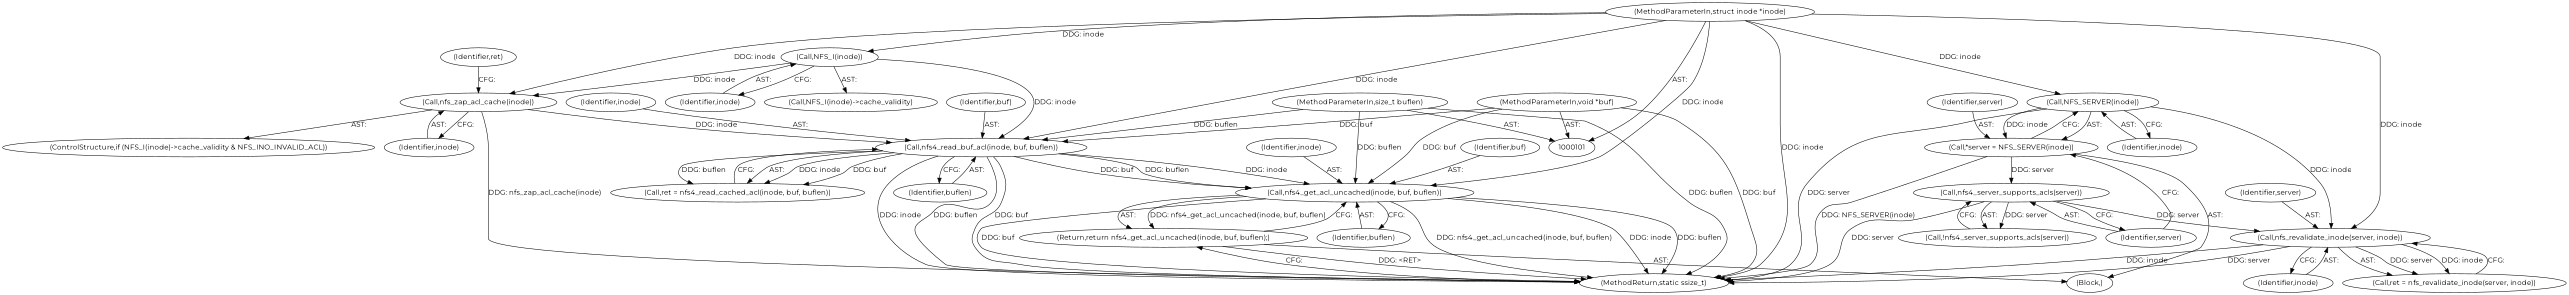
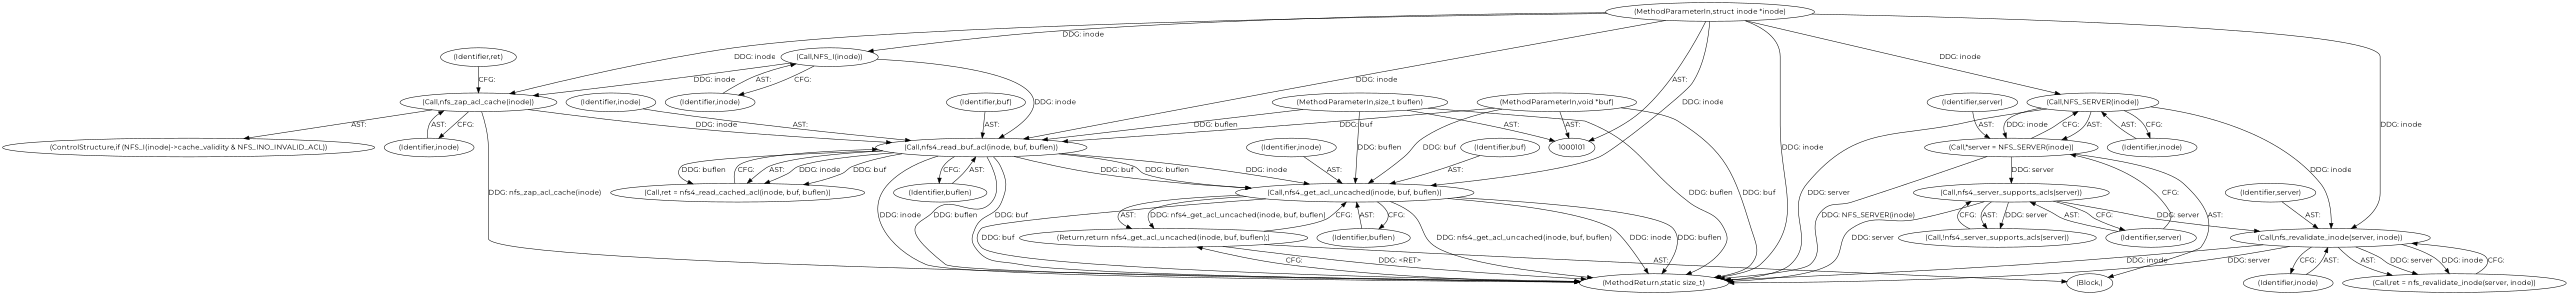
node "(Call,NFS_I(inode)->cache_validity)": removed
node "(MethodReturn,static ssize_t)": label "(MethodReturn,static ssize_t)" -> "(MethodReturn,static size_t)"
